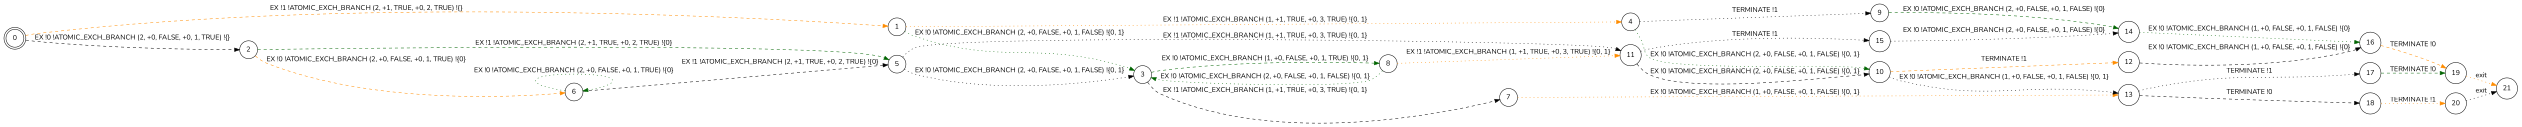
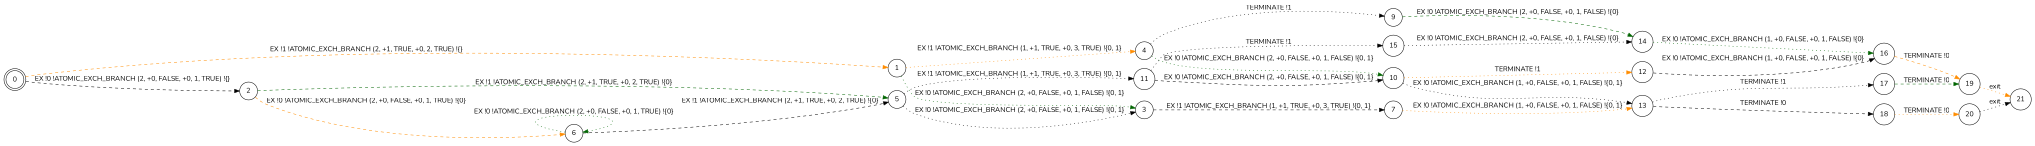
node "8": removed
edge "10" -> "12": style dashed -> dotted
edge "18" -> "20": label "TERMINATE !1" -> "TERMINATE !0"
